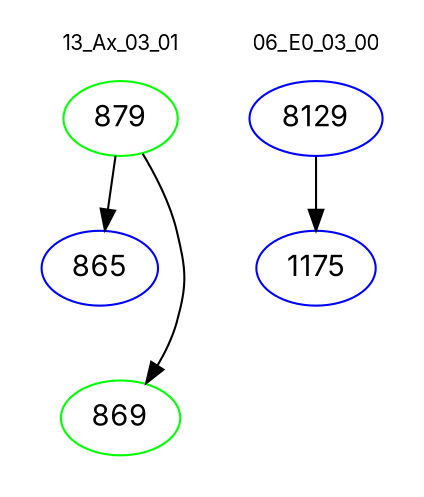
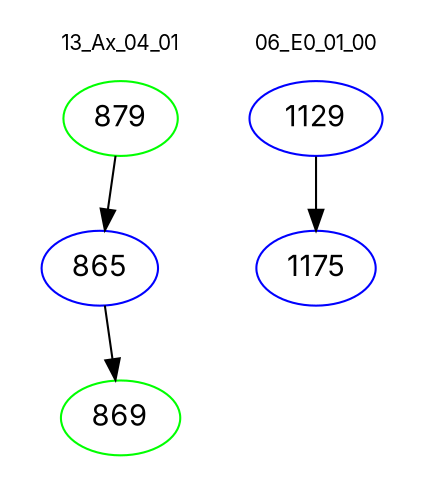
cluster "13_Ax_03_01": label "13_Ax_03_01" -> "13_Ax_04_01"
cluster "06_E0_03_00": label "06_E0_03_00" -> "06_E0_01_00"
node "8129": label "8129" -> "1129"
edge "879" -> "869": now "865" -> "869"
